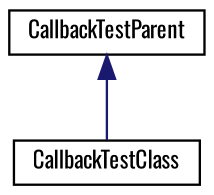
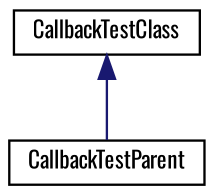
edge "CallbackTestClass" -> "CallbackTestParent": reversed
